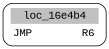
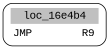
node "loc_16e4b4": text "JMP        R6" -> "JMP        R9"
